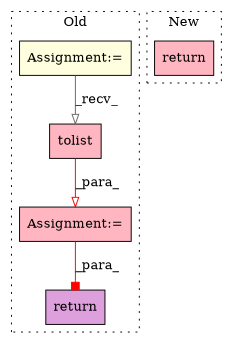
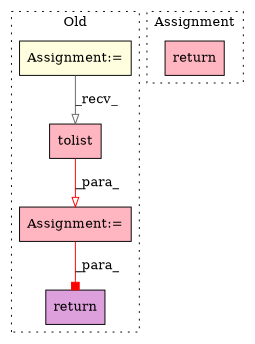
cluster "New": label "New" -> "Assignment"
